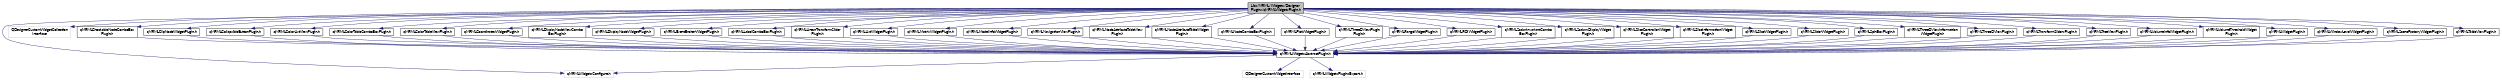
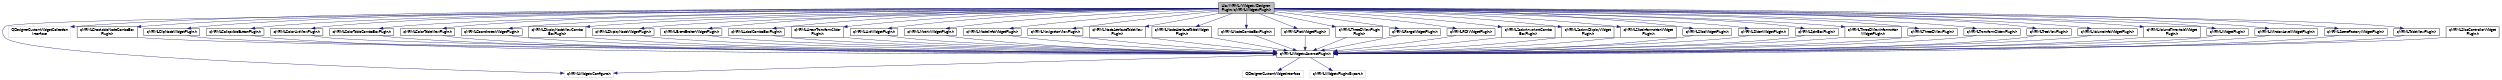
edge "Libs/MRML/Widgets/Designer Plugins/qMRMLWidgetsPlugin.h" -> "qMRMLSliceControllerWidget Plugin.h": removed
